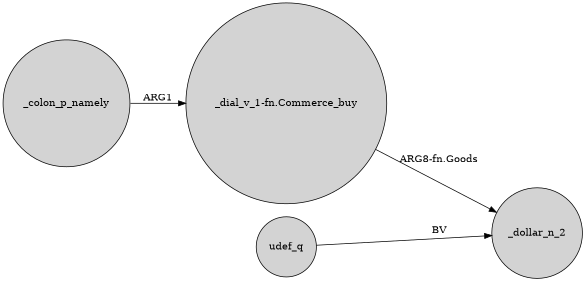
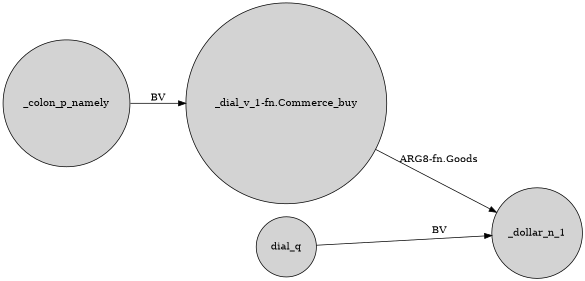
edge "_colon_p_namely" -> "_dial_v_1-fn.Commerce_buy": label "ARG1" -> "BV"
node "_dollar_n_2": label "_dollar_n_2" -> "_dollar_n_1"
node "udef_q": label "udef_q" -> "dial_q"
